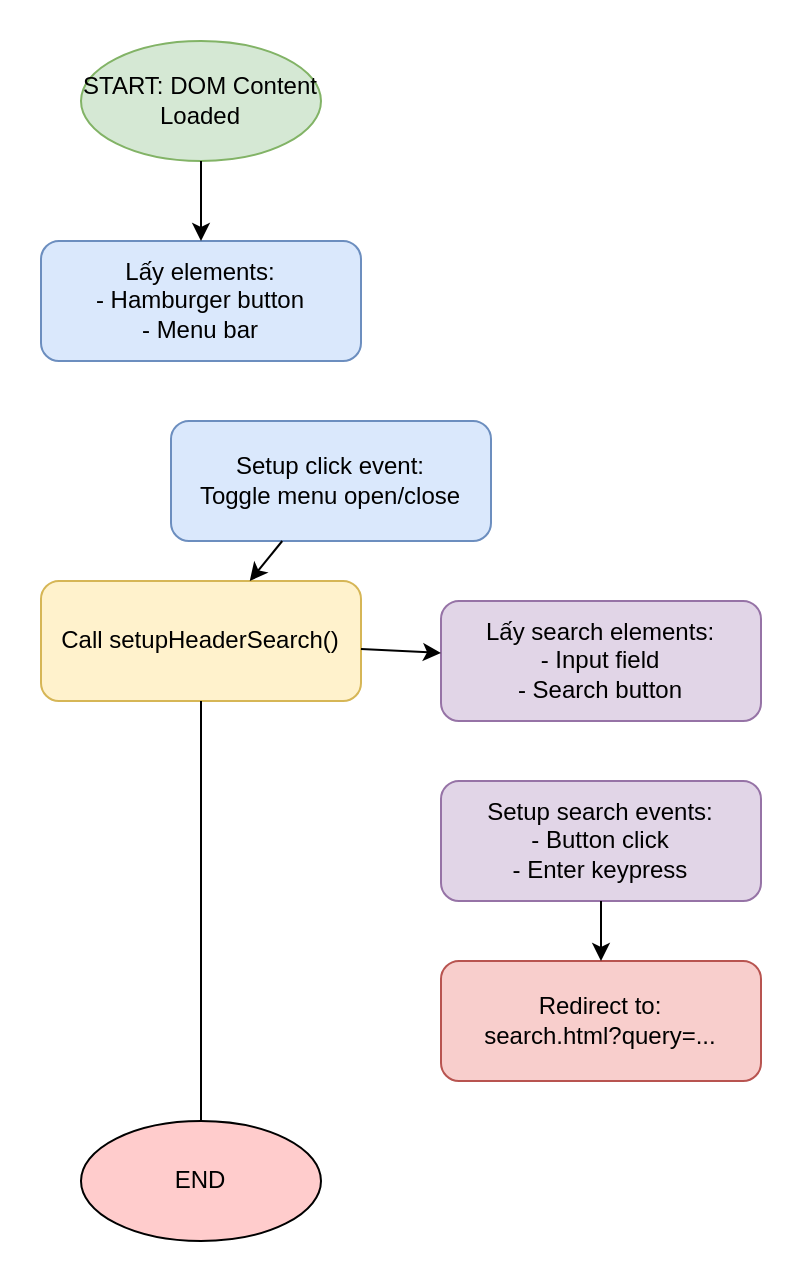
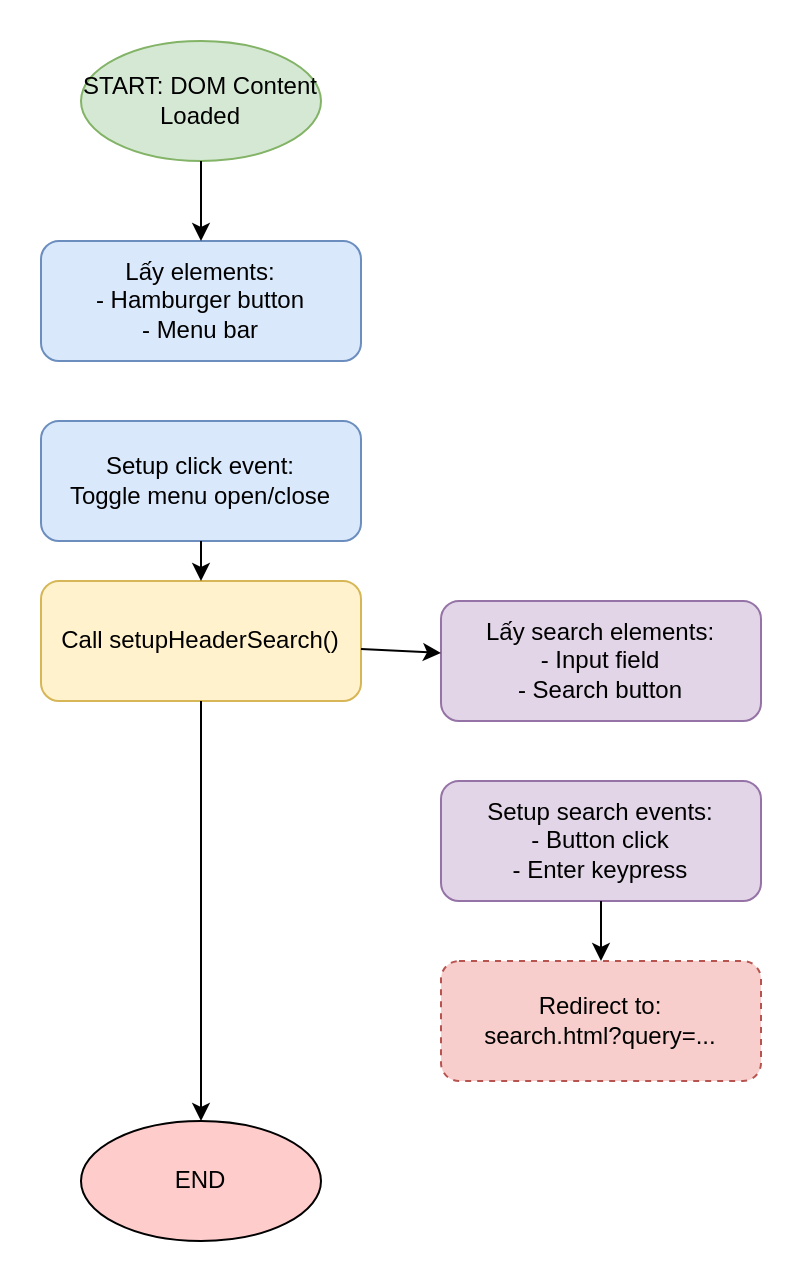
node "Setup click event: Toggle menu open/close": moved (331, 481) -> (201, 481)
node "Redirect to: search.html?query=...": style solid -> dashed
edge "Call setupHeaderSearch()" -- "END": arrowhead none -> classic
